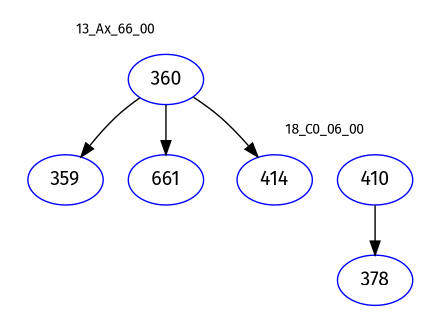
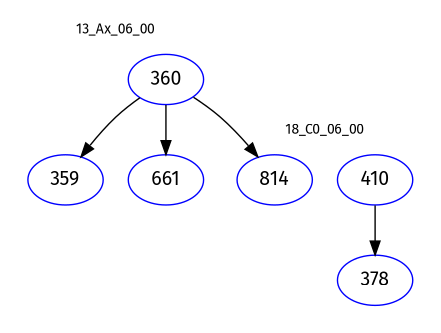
cluster "13_Ax_66_00": label "13_Ax_66_00" -> "13_Ax_06_00"
node "414": label "414" -> "814"
